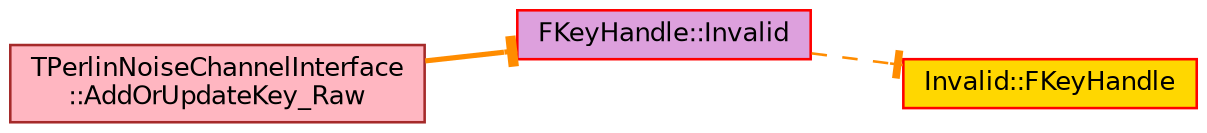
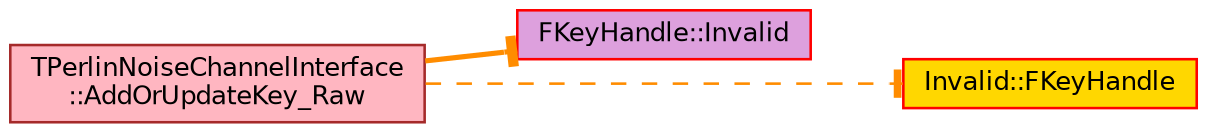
edge "FKeyHandle::Invalid" -> "Invalid::FKeyHandle": now "TPerlinNoiseChannelInterface ::AddOrUpdateKey_Raw" -> "Invalid::FKeyHandle"
